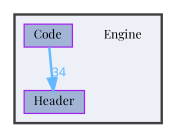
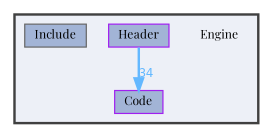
node "Include": added
edge "Code" -> "Header": reversed
